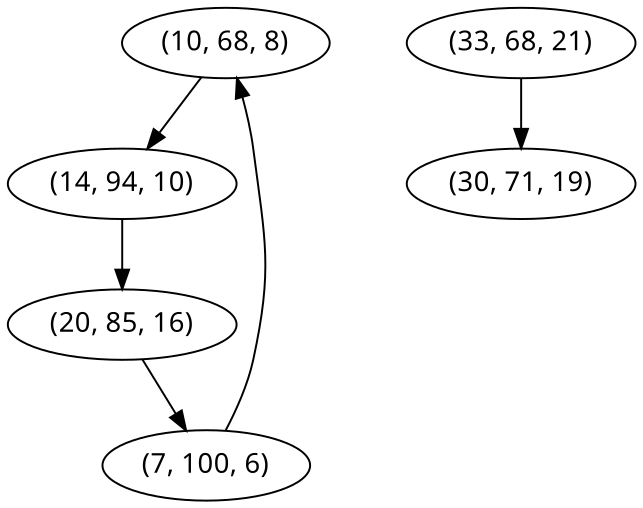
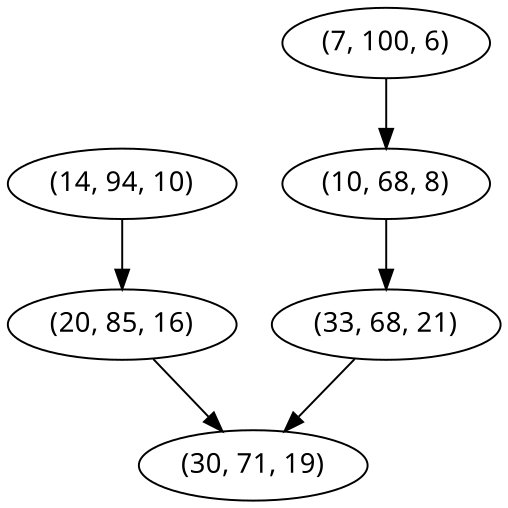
edge "(10, 68, 8)" -> "(14, 94, 10)": now "(10, 68, 8)" -> "(33, 68, 21)"
edge "(20, 85, 16)" -> "(7, 100, 6)": now "(20, 85, 16)" -> "(30, 71, 19)"
